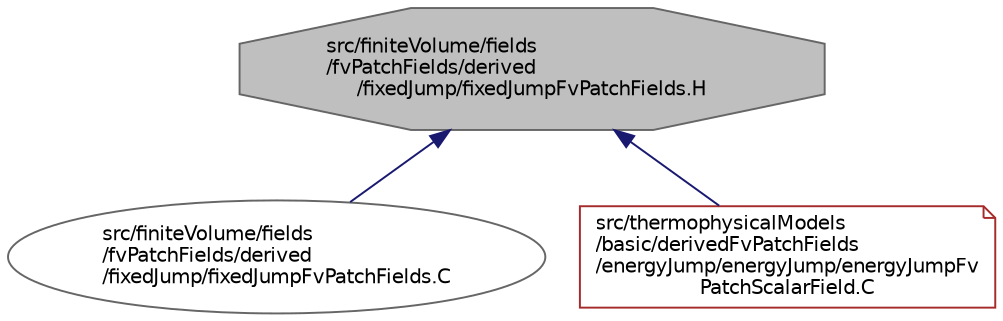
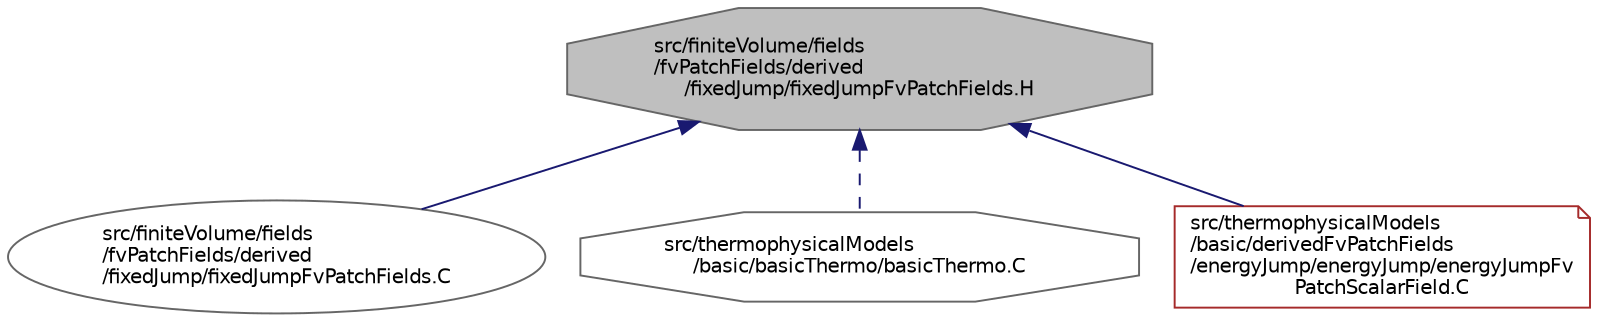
node "src/thermophysicalModels /basic/basicThermo/basicThermo.C": added
